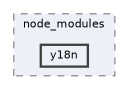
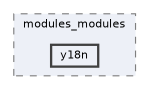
cluster "node_modules": label "node_modules" -> "modules_modules"
